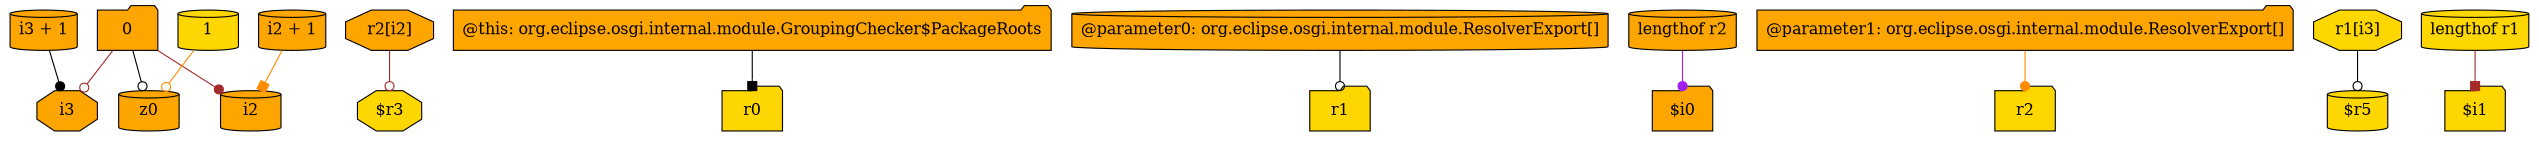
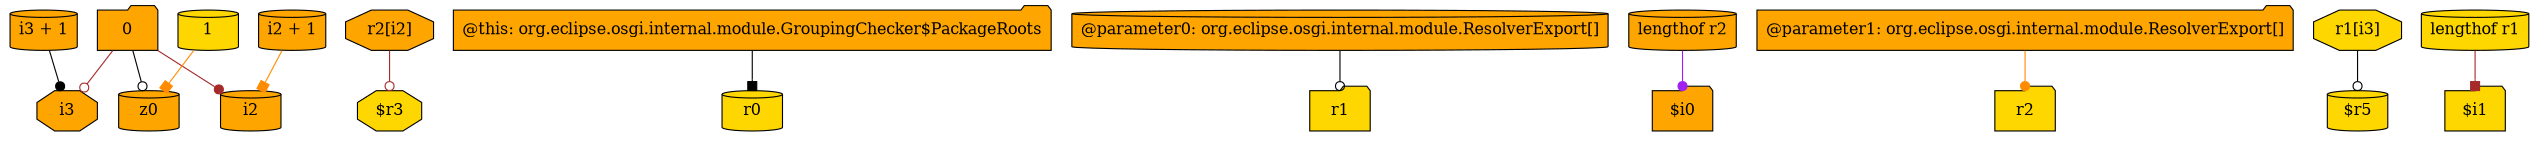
edge "1" -> "z0": arrowhead odot -> box
node "r0": shape folder -> cylinder
